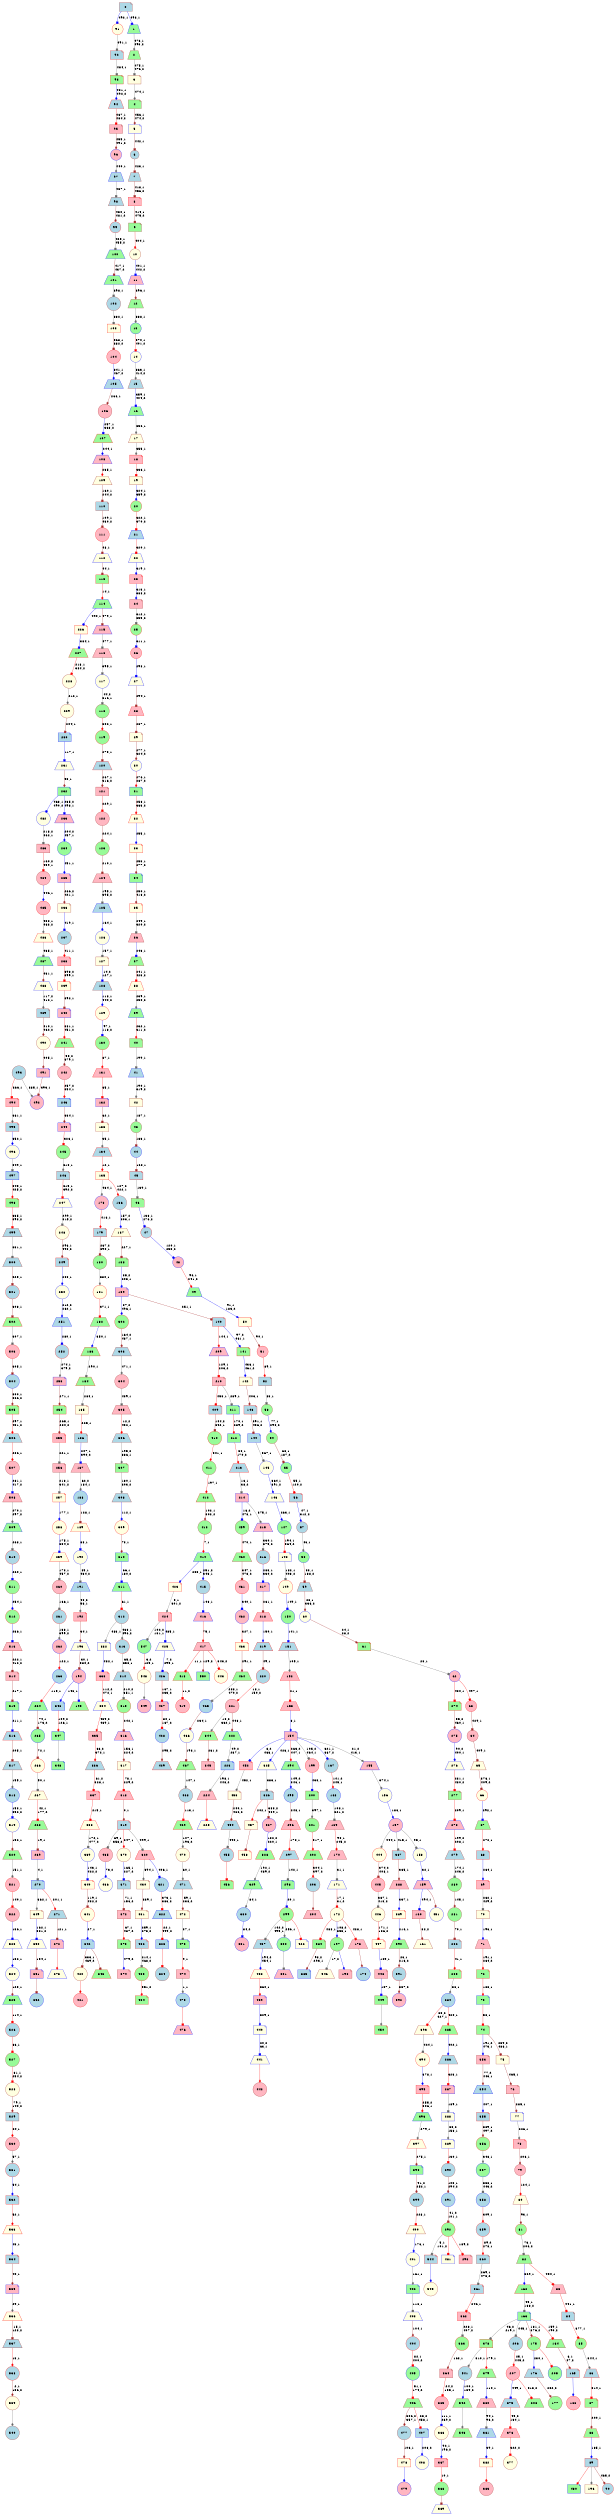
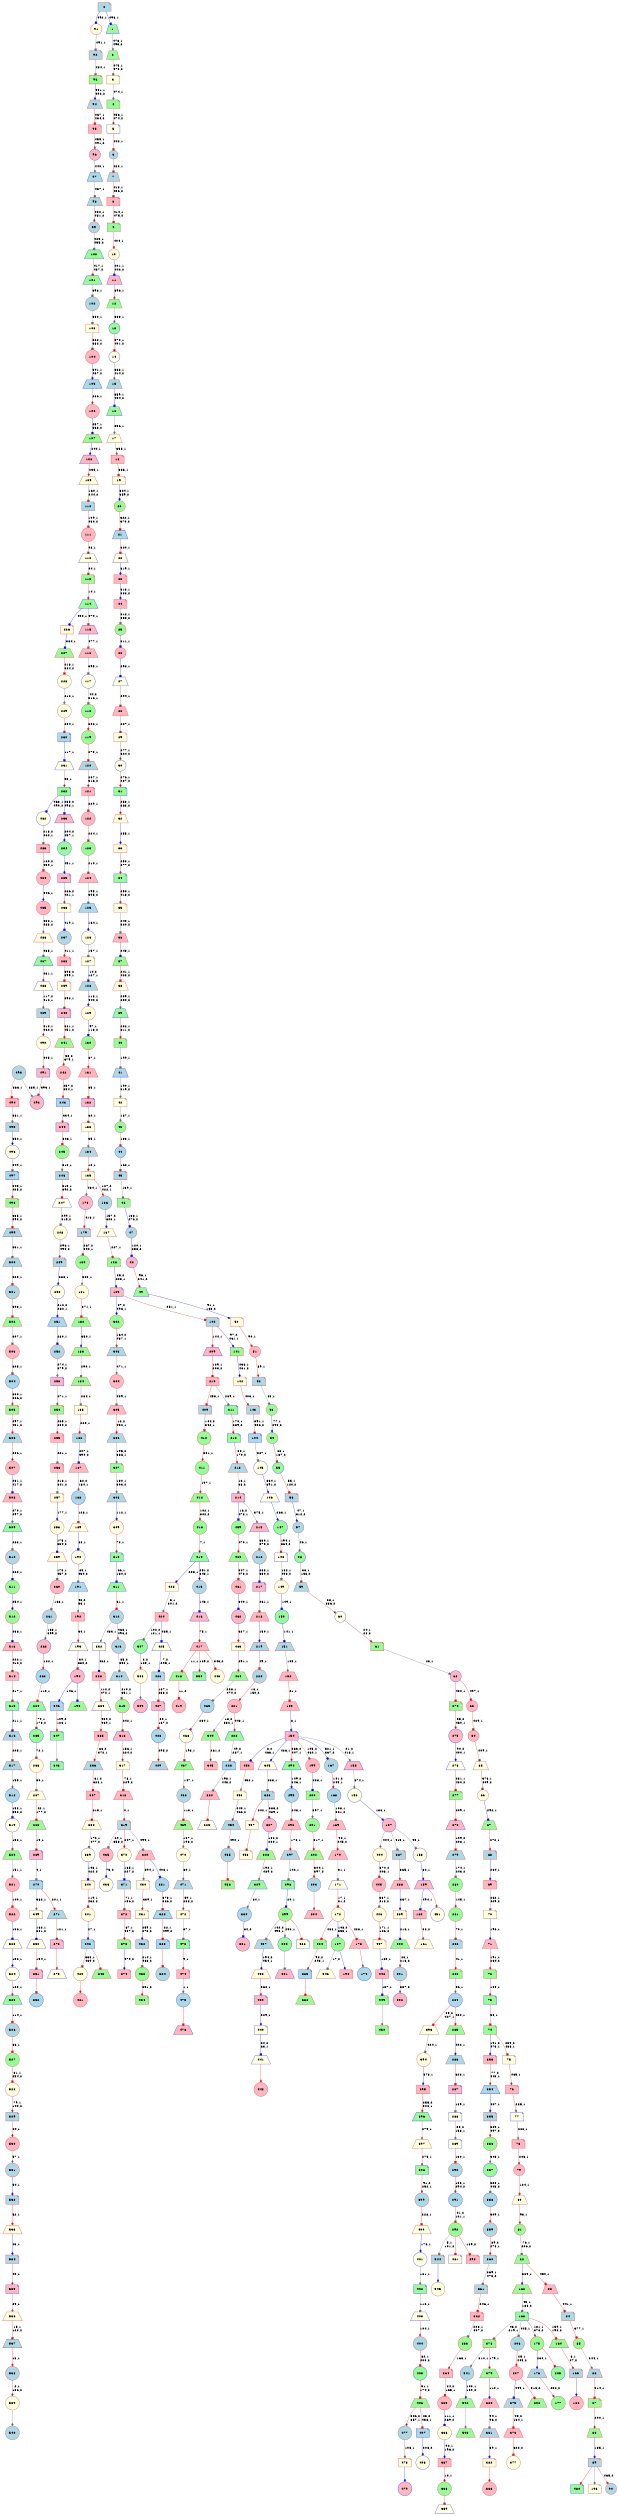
node "386": added
node "381": color blue -> red
